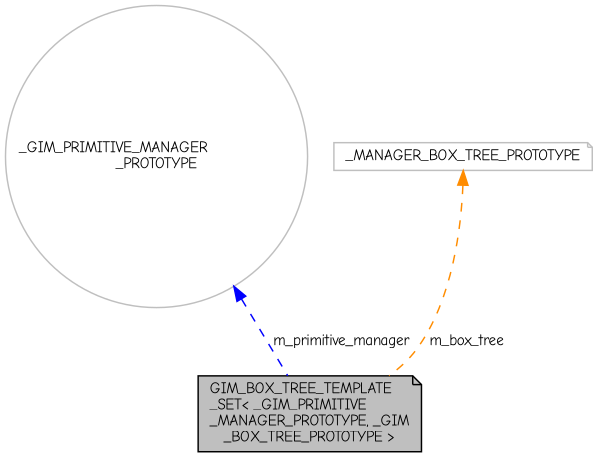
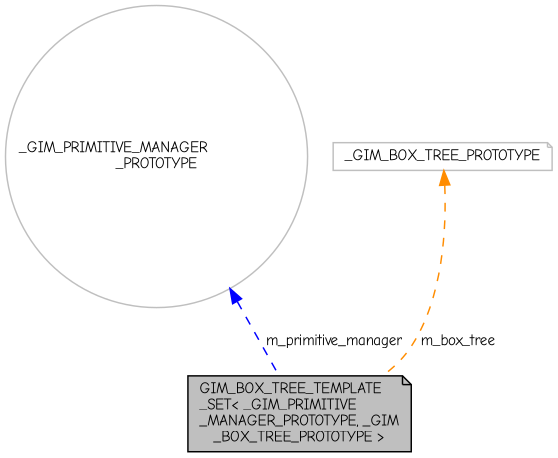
node "_MANAGER_BOX_TREE_PROTOTYPE": label "_MANAGER_BOX_TREE_PROTOTYPE" -> "_GIM_BOX_TREE_PROTOTYPE"
